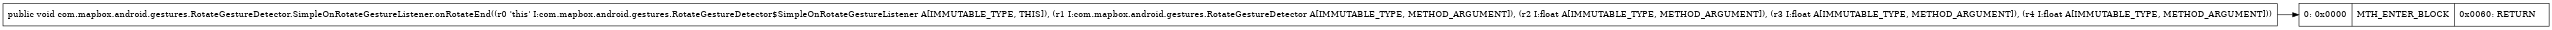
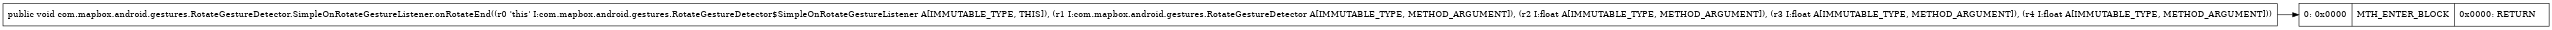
node "0: 0x0000": text "0x0060: RETURN" -> "0x0000: RETURN"
